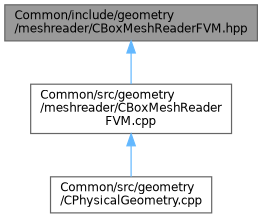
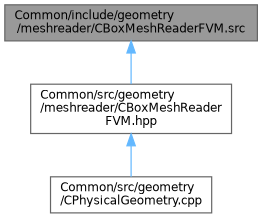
node "Common/include/geometry /meshreader/CBoxMeshReaderFVM.hpp": label "Common/include/geometry /meshreader/CBoxMeshReaderFVM.hpp" -> "Common/include/geometry /meshreader/CBoxMeshReaderFVM.src"
node "Common/src/geometry /meshreader/CBoxMeshReader FVM.cpp": label "Common/src/geometry /meshreader/CBoxMeshReader FVM.cpp" -> "Common/src/geometry /meshreader/CBoxMeshReader FVM.hpp"
